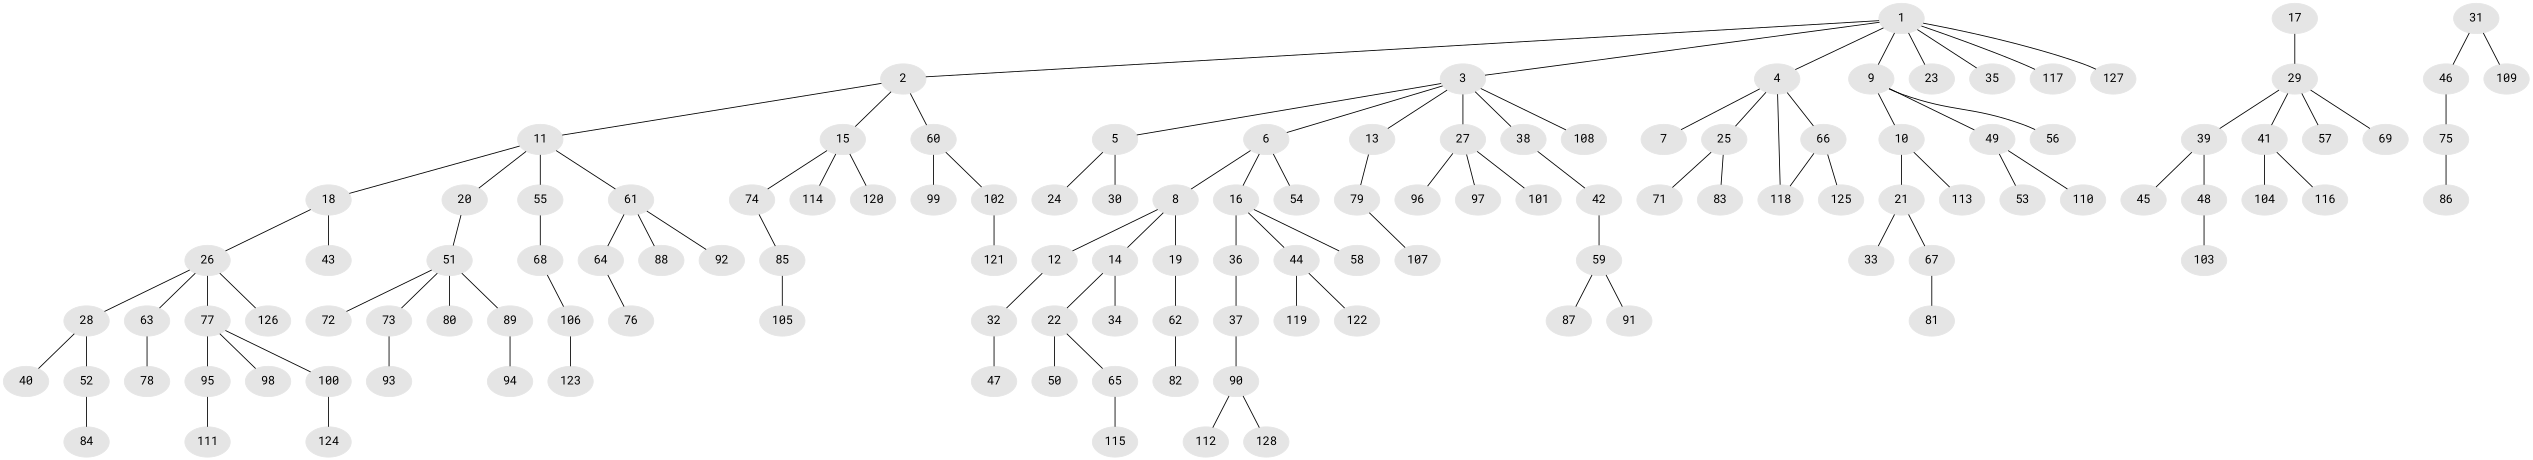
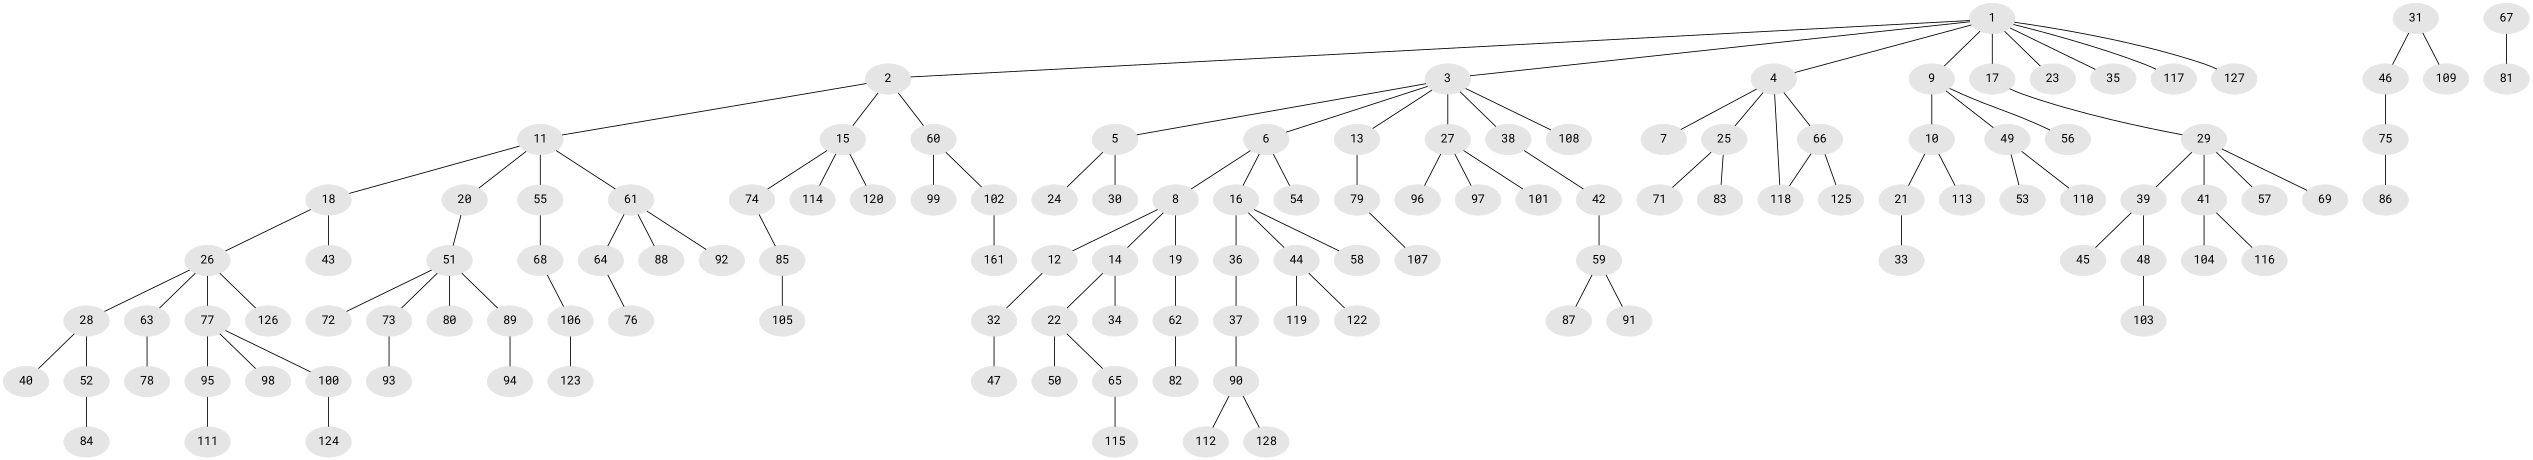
edge "1" -- "17": added
edge "21" -- "67": removed
node "121": label "121" -> "161"
